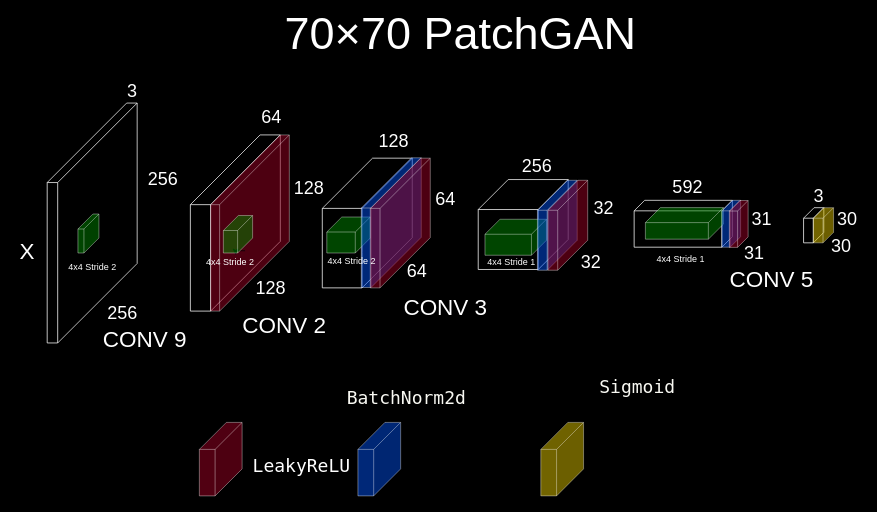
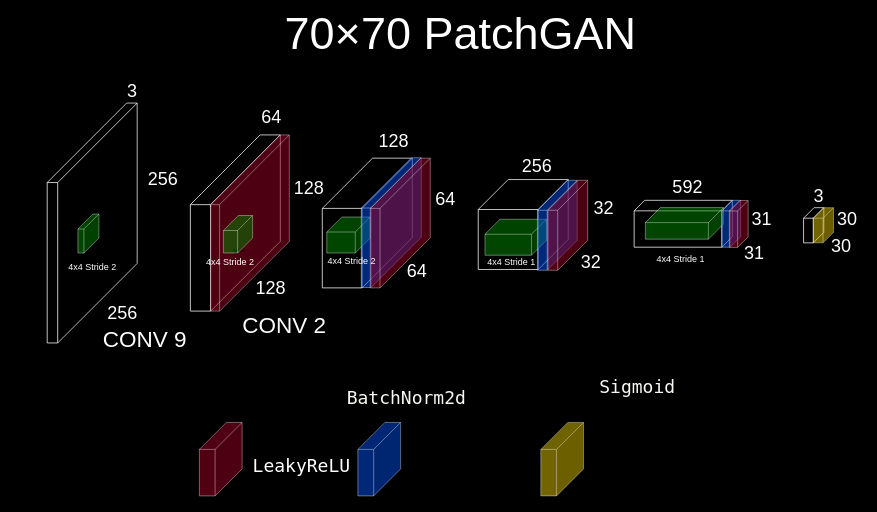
node "X": removed
node "CONV 5": removed
node "CONV 3": removed
